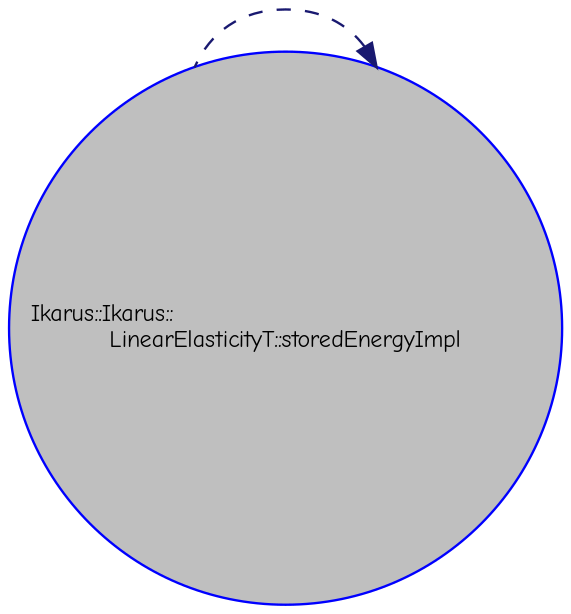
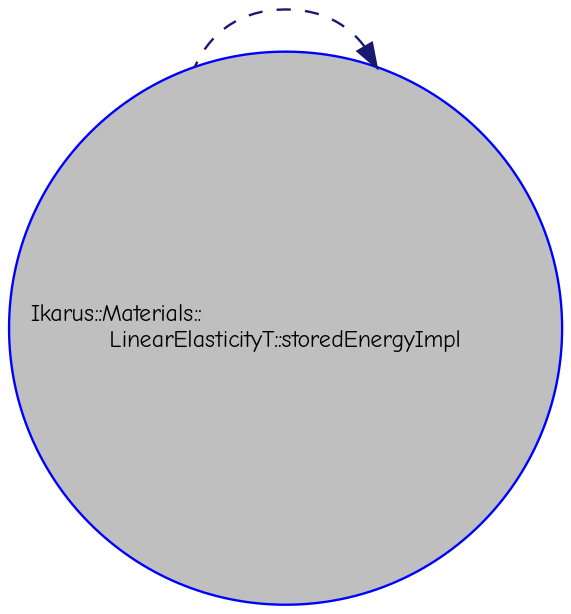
node "Ikarus::Ikarus:: LinearElasticityT::storedEnergyImpl": label "Ikarus::Ikarus:: LinearElasticityT::storedEnergyImpl" -> "Ikarus::Materials:: LinearElasticityT::storedEnergyImpl"
